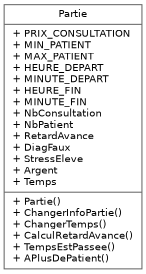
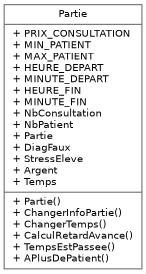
node "Partie": text "+ RetardAvance" -> "+ Partie"
